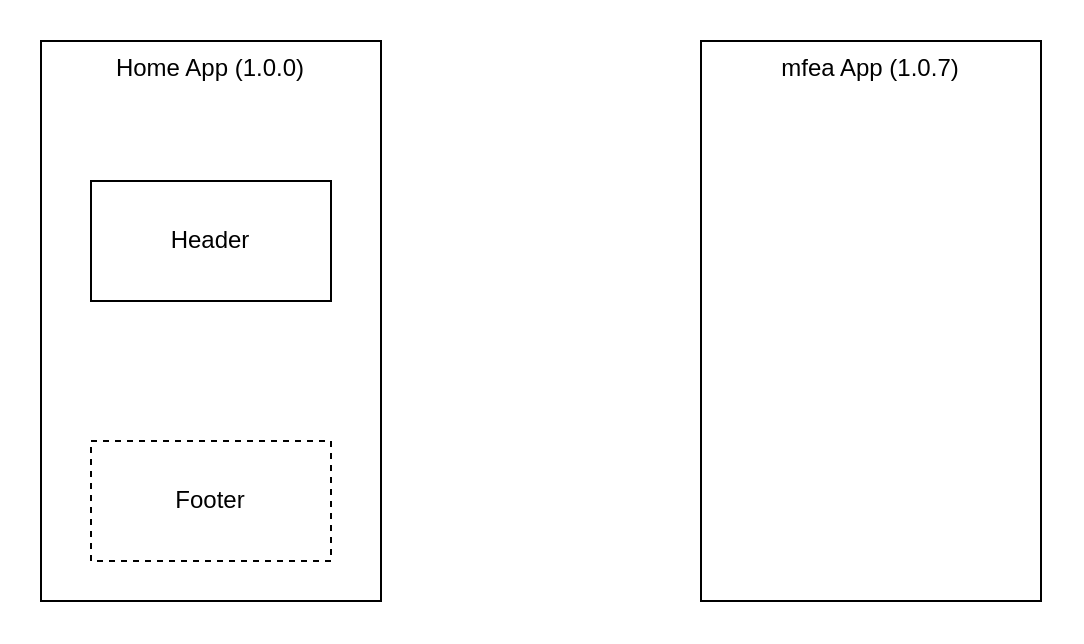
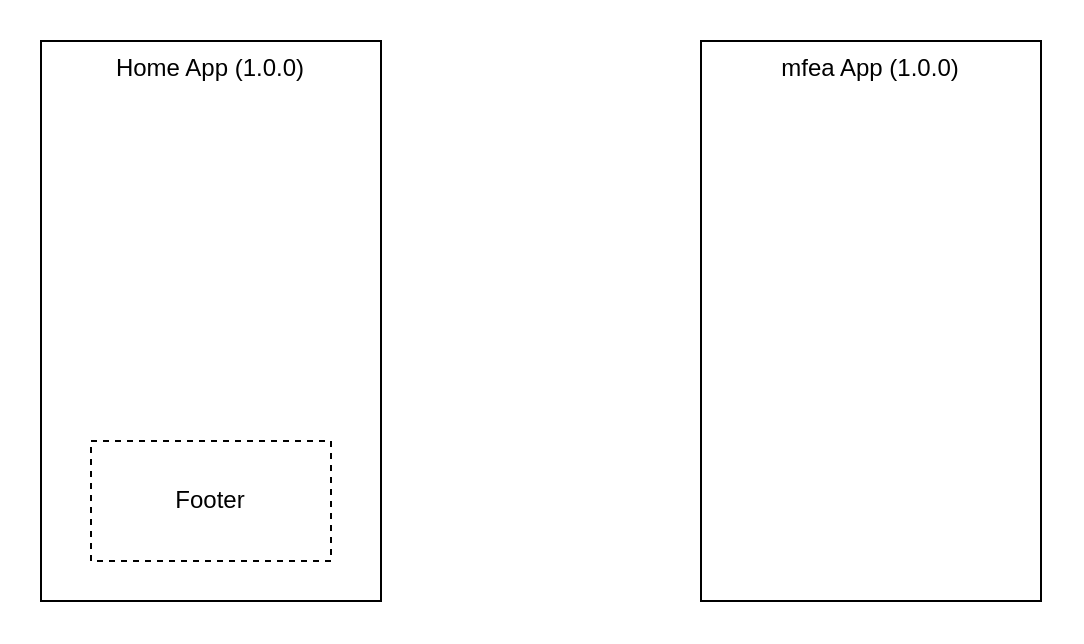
node "mfea App (1.0.7)": label "mfea App (1.0.7)" -> "mfea App (1.0.0)"
node "Header": removed
